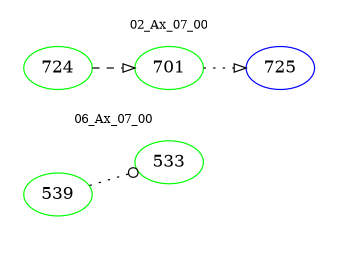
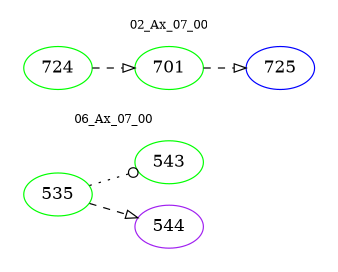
edge "701" -> "725": style dotted -> dashed
node "533": label "533" -> "543"
node "539": label "539" -> "535"
node "544": added
